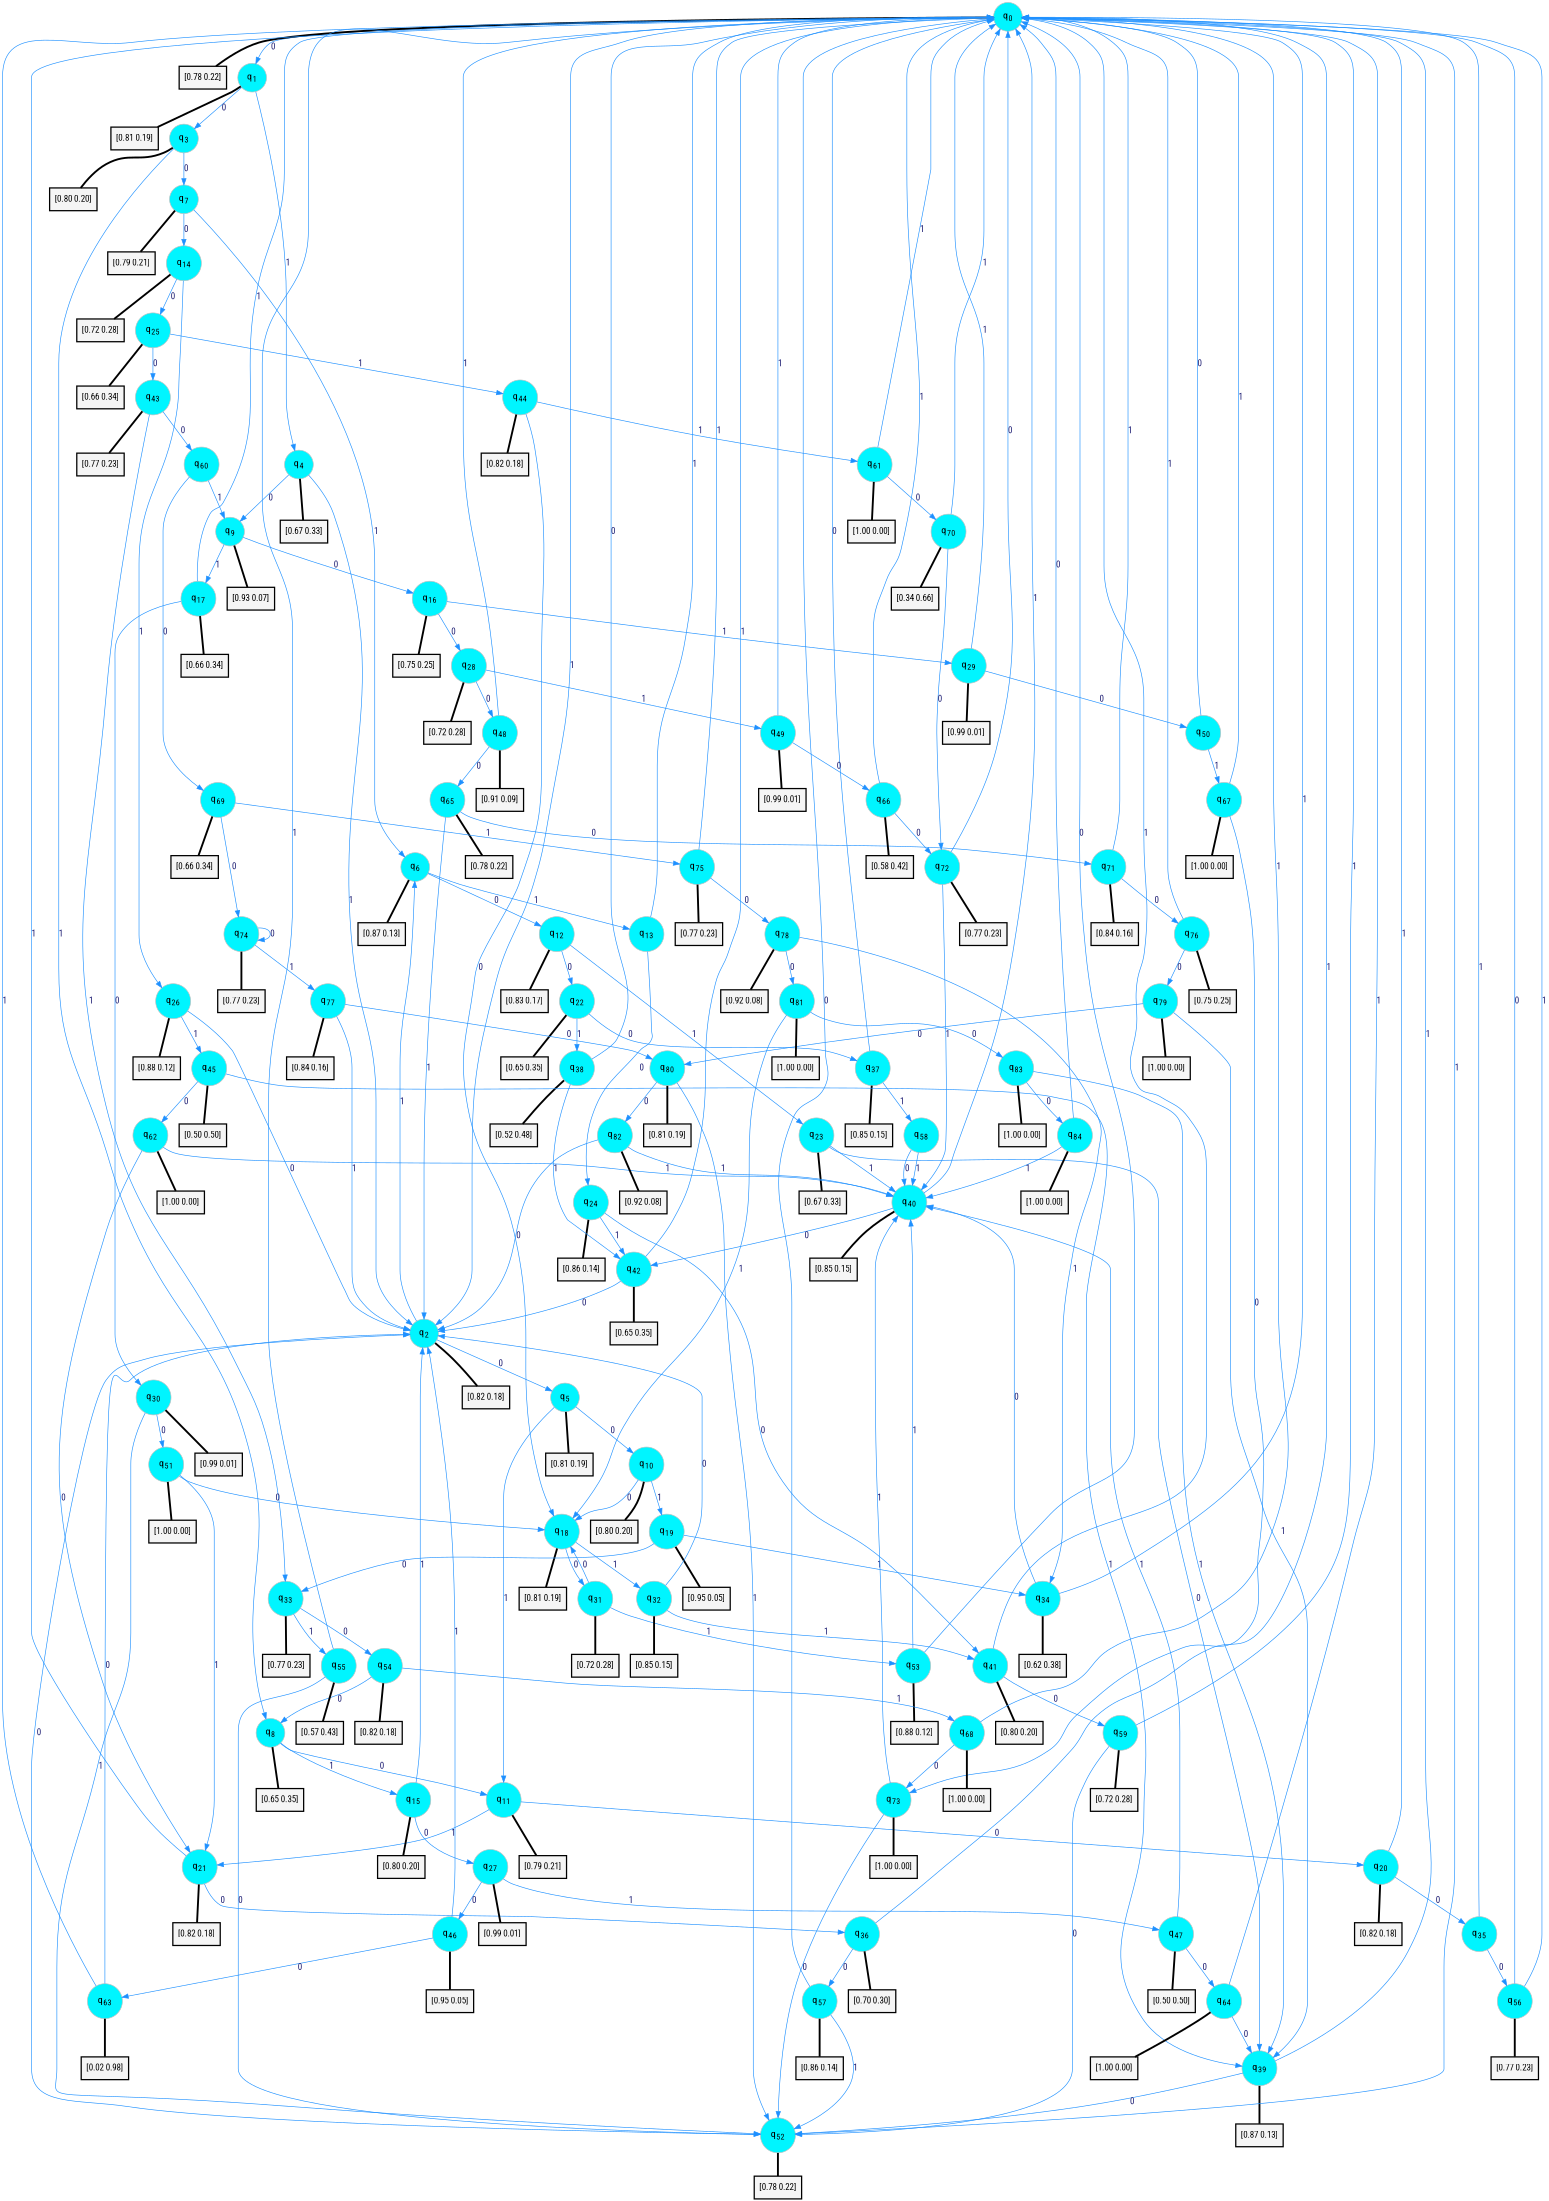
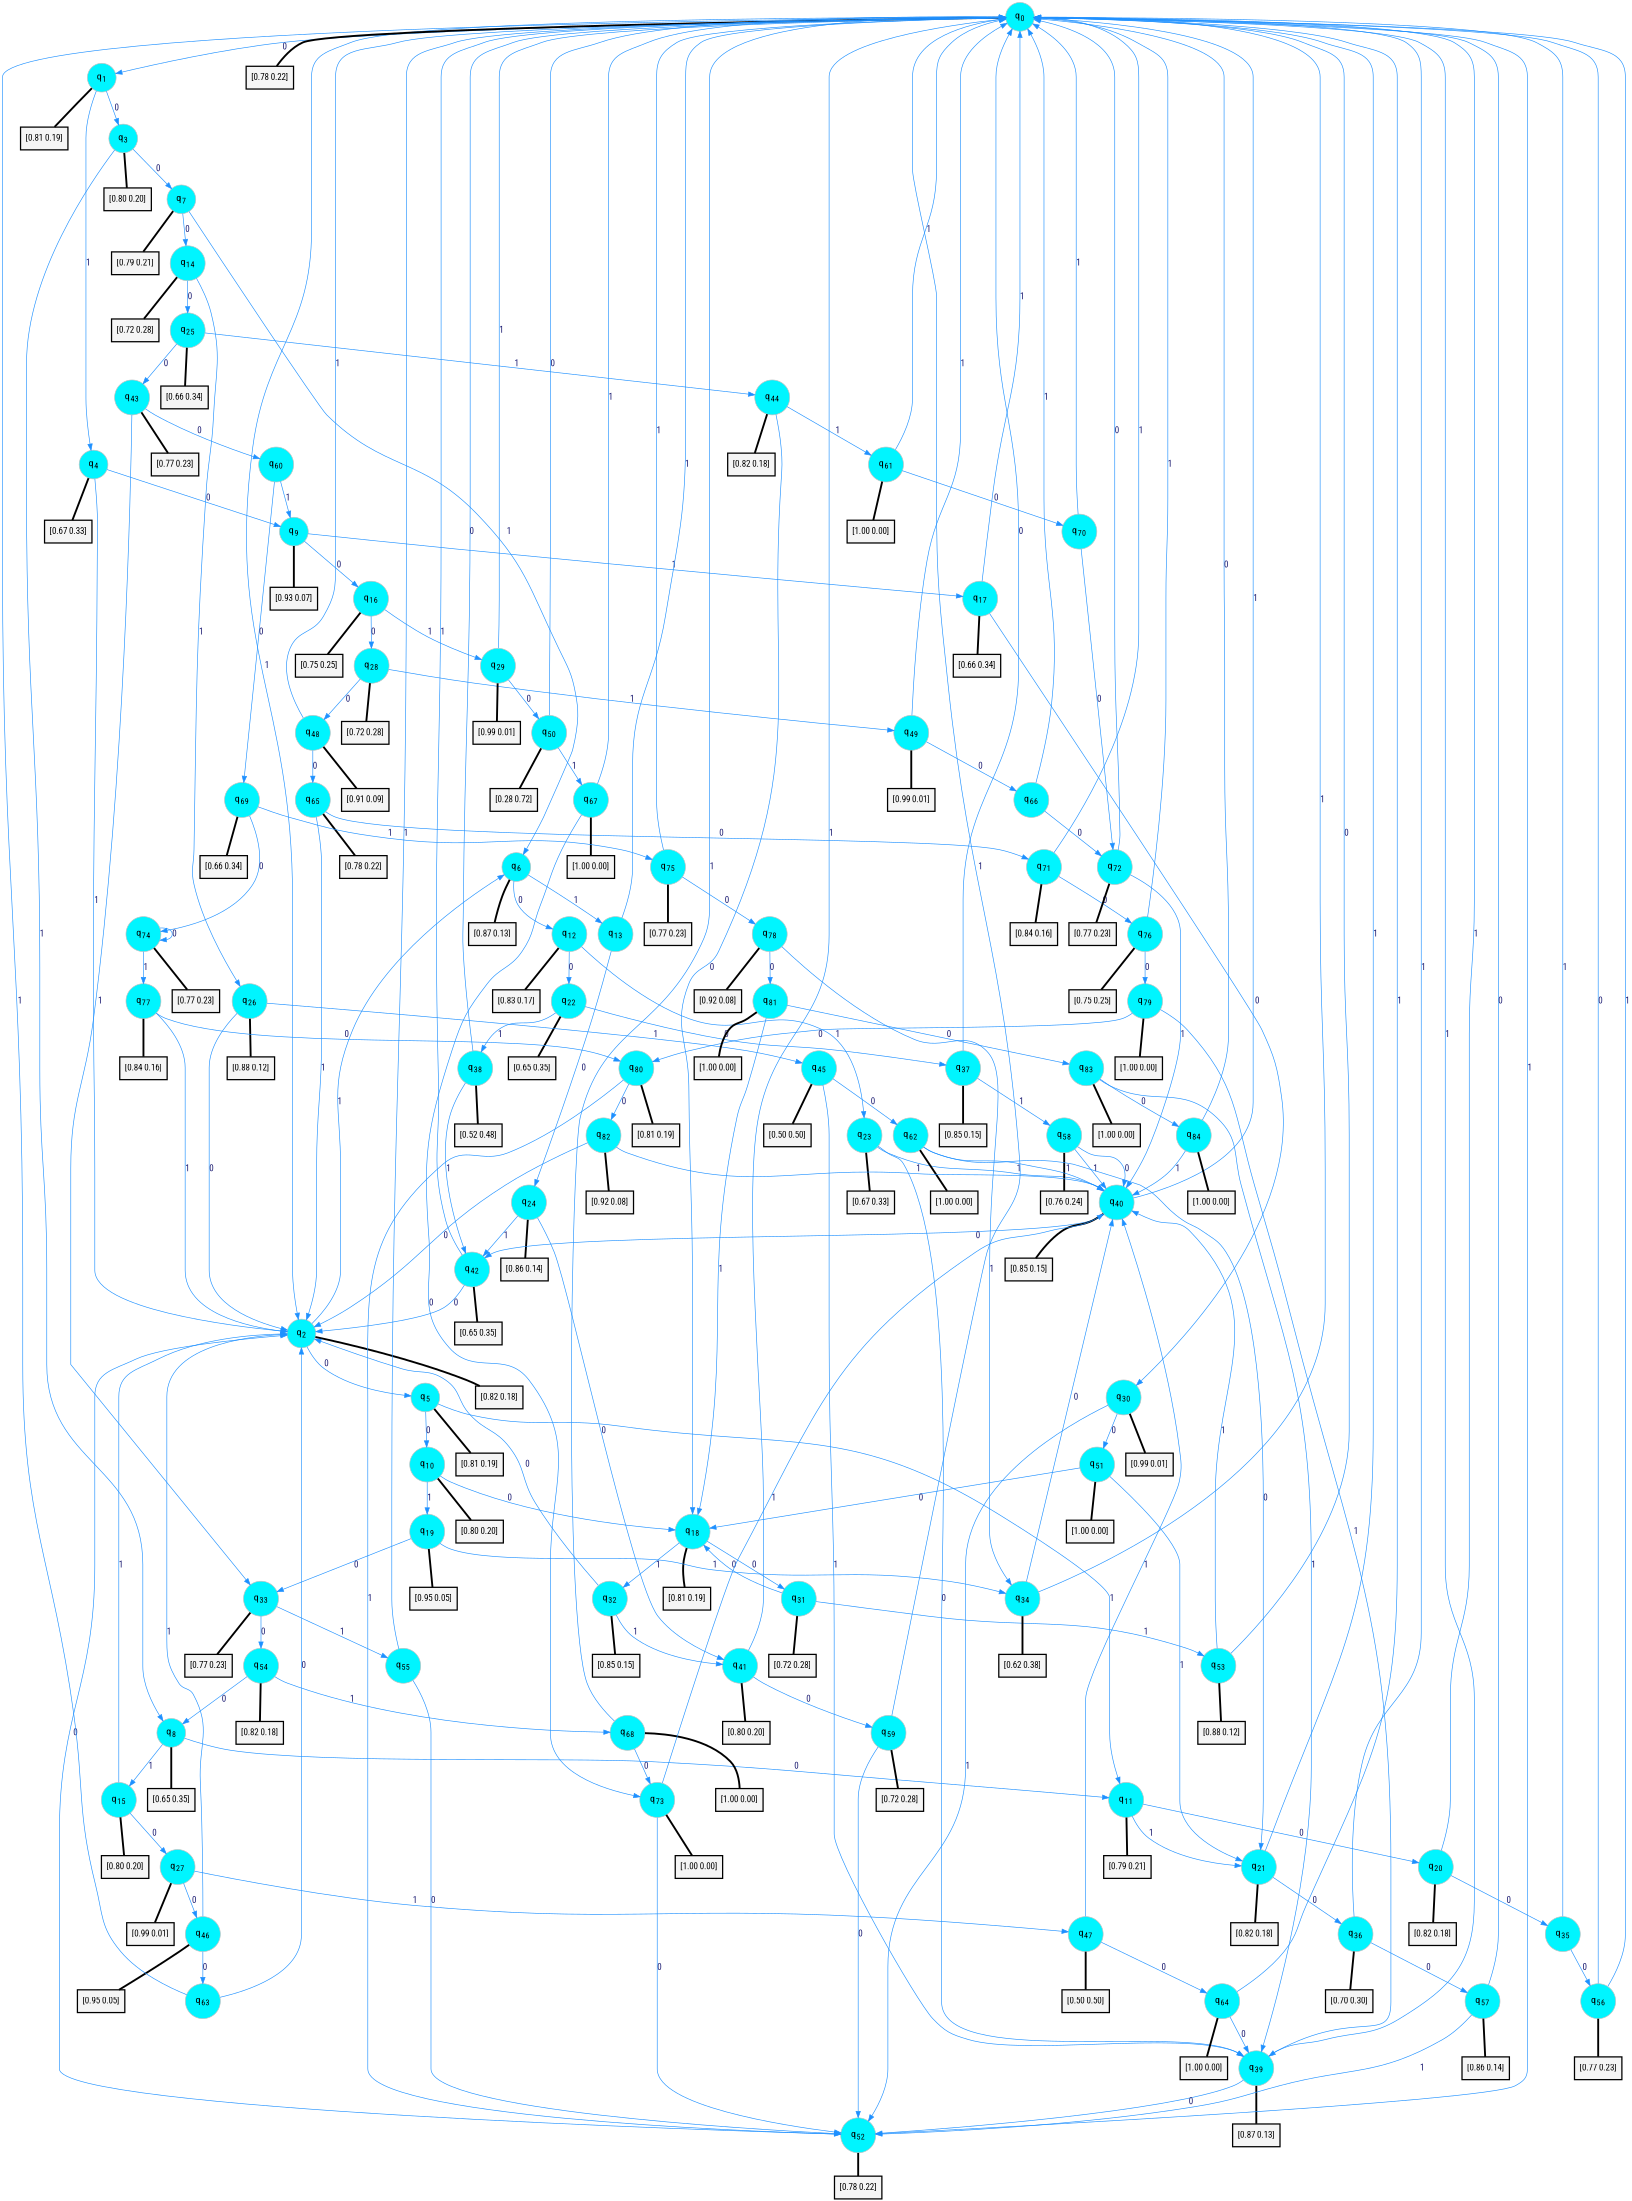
node "[0.34 0.66]": removed
node "[0.28 0.72]": added
node "[0.58 0.42]": removed
node "[0.76 0.24]": added
node "[0.57 0.43]": removed
node "[0.02 0.98]": removed
